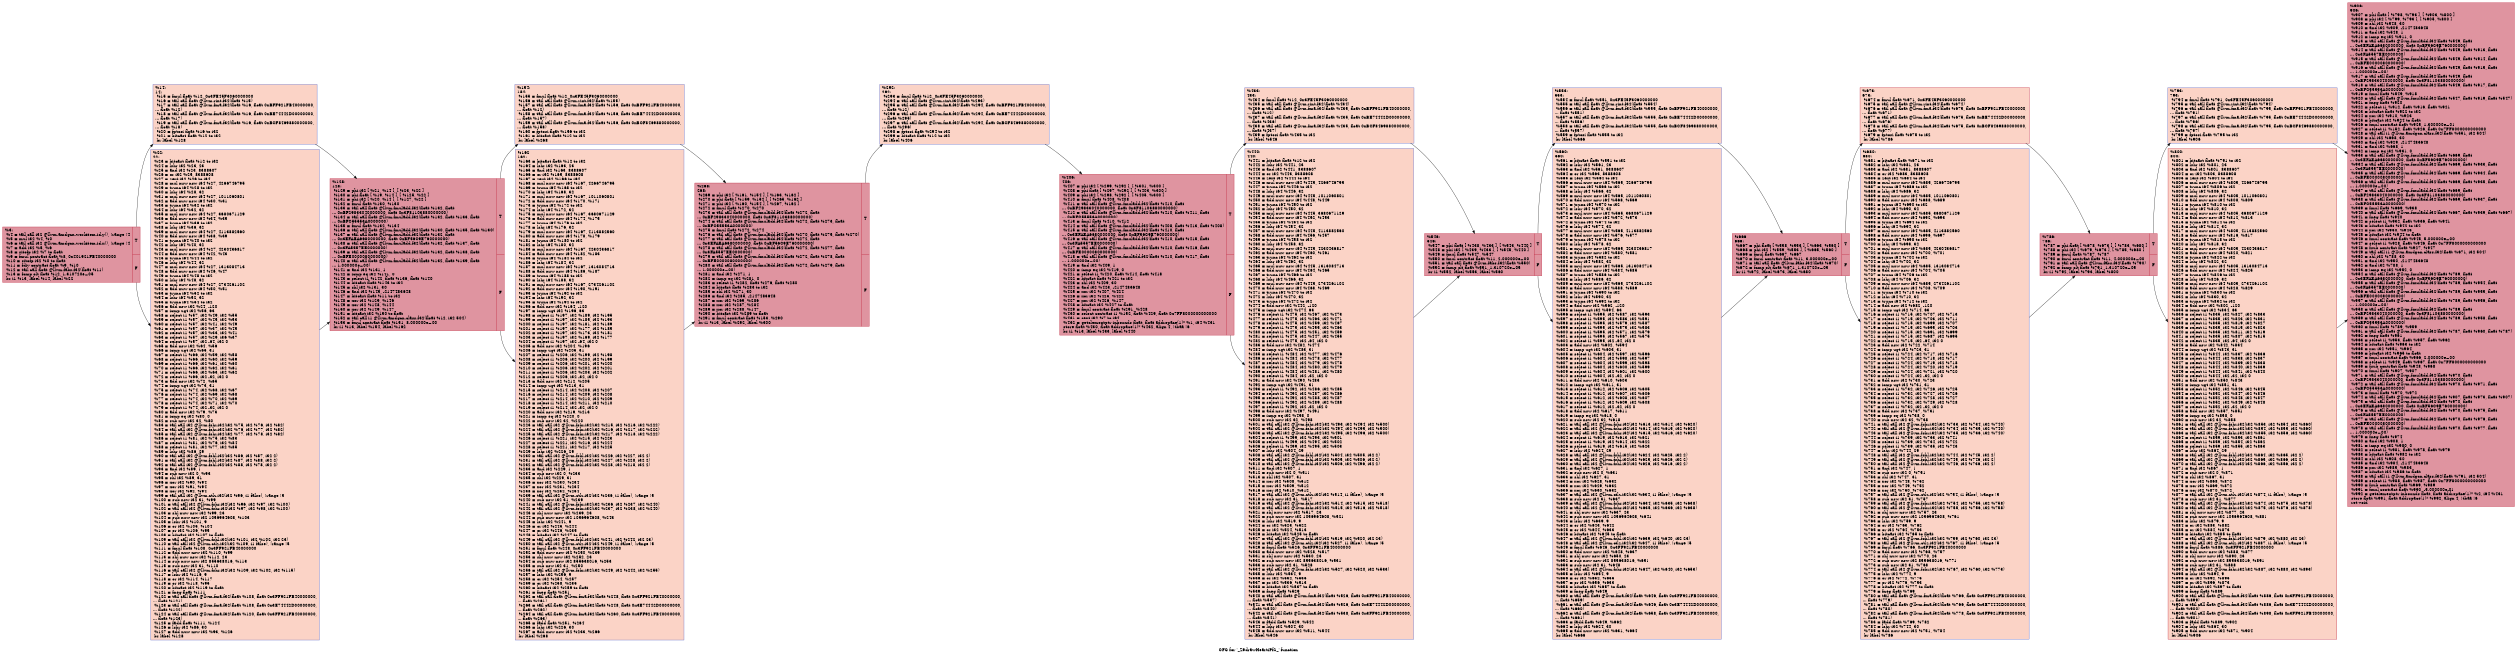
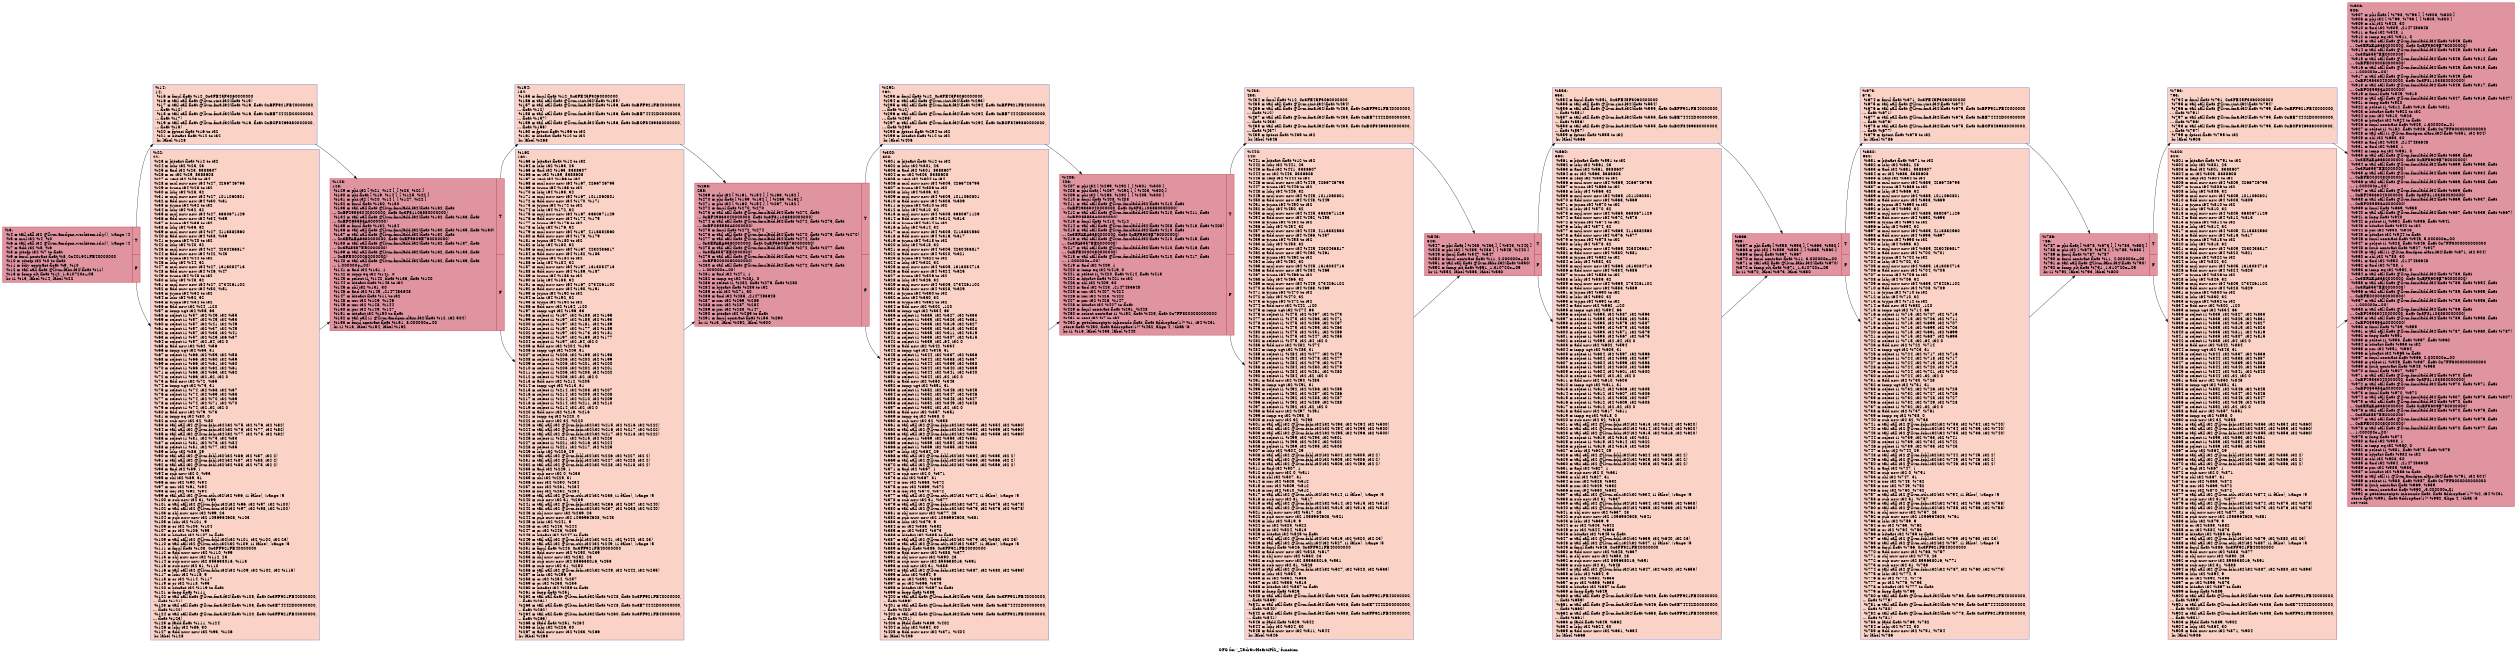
node "%673:": color #b70d28ff -> #3d50c3ff
node "%300:": added
node "%440:": text "... float %537)" -> "... float %539)"
